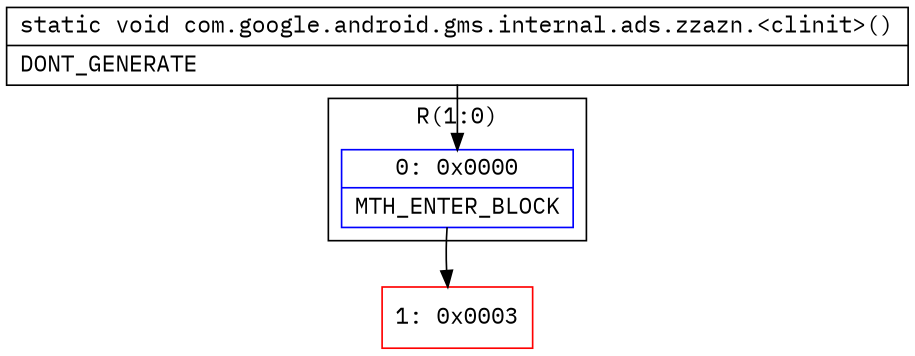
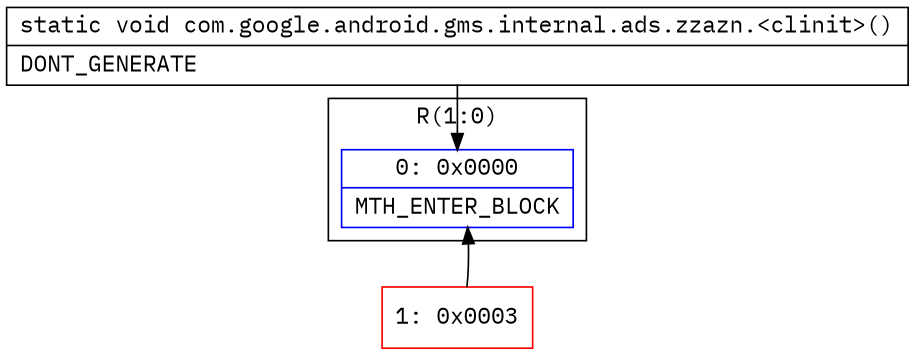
edge "0: 0x0000" -> "1: 0x0003": reversed
